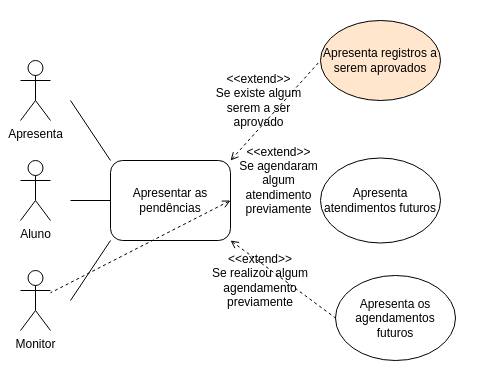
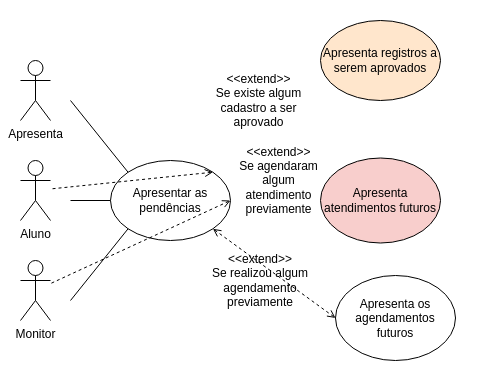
node "<<extend>> Se existe algum serem a ser aprovado": label "<<extend>> Se existe algum serem a ser aprovado" -> "<<extend>> Se existe algum cadastro a ser aprovado"
edge "Apresenta registros a serem aprovados" -> "Apresentar as pendências": now "Aluno" -> "Apresentar as pendências"
node "Apresentar as pendências": shape rounded rectangle -> ellipse
node "Apresenta atendimentos futuros": fillcolor #ffffff -> #f8cecc
edge "Apresenta os agendamentos futuros" -> "Apresentar as pendências": arrowhead none -> open
node "Monitor": moved (36, 301) -> (36, 291)
